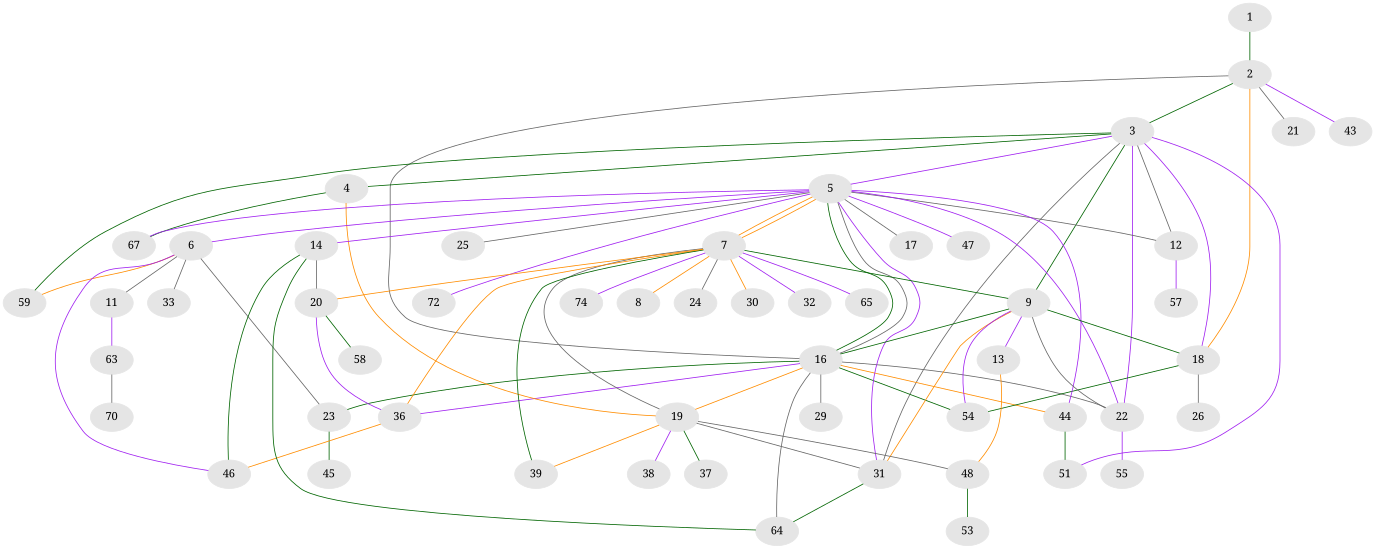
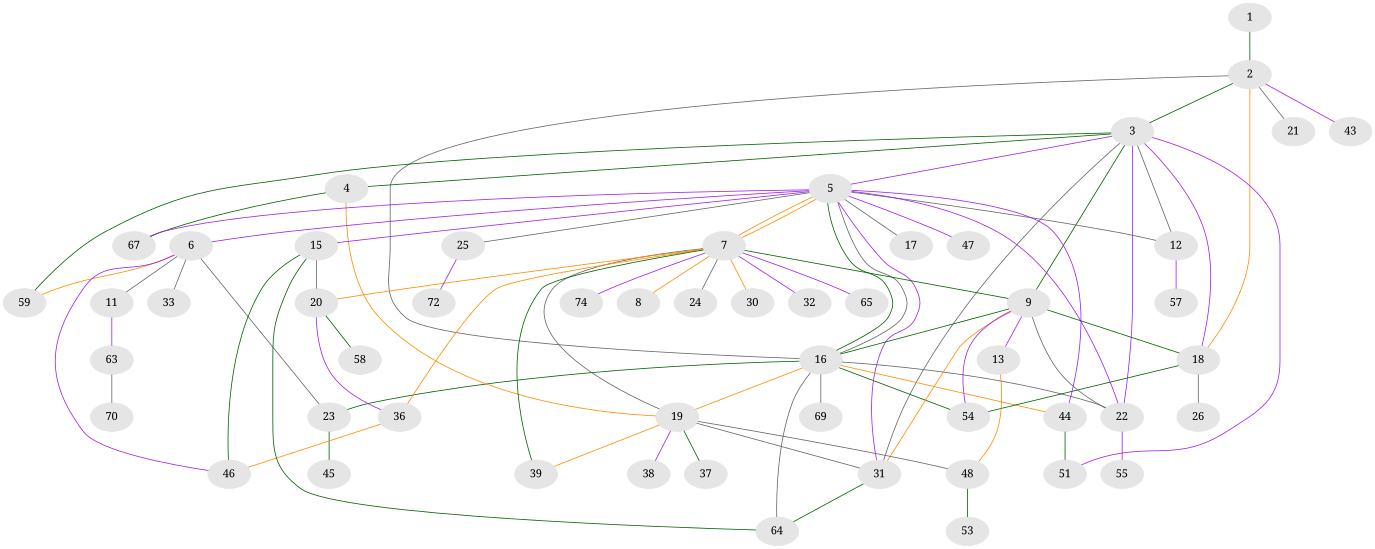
edge "5" -- "72": now "25" -- "72"
node "14": label "14" -> "15"
edge "16" -- "36": removed
node "29": label "29" -> "69"
